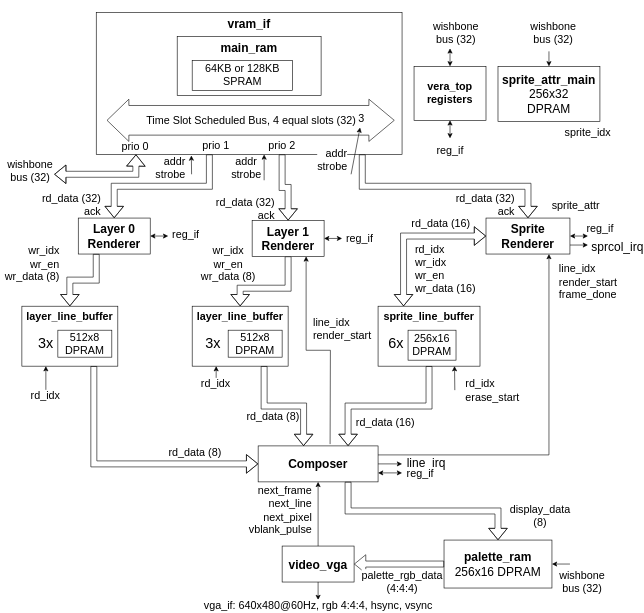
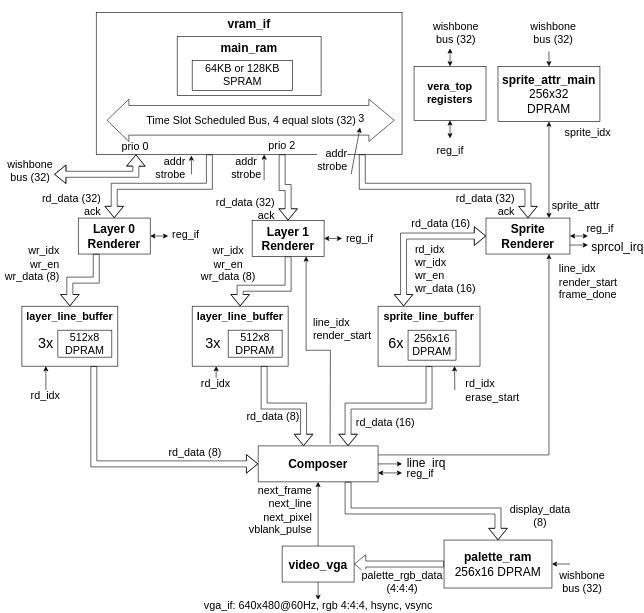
edge "sprite_attr_main256x32DPRAM" -- "SpriteRenderer": added
node "prio 1": removed
